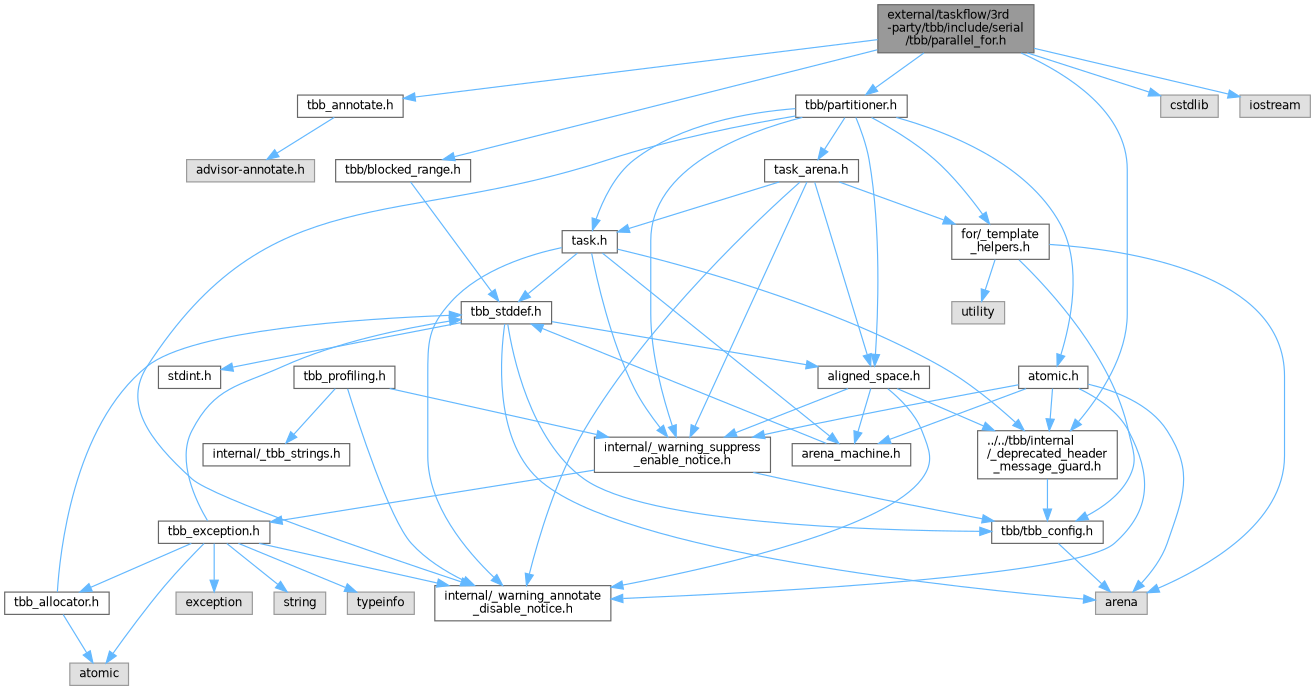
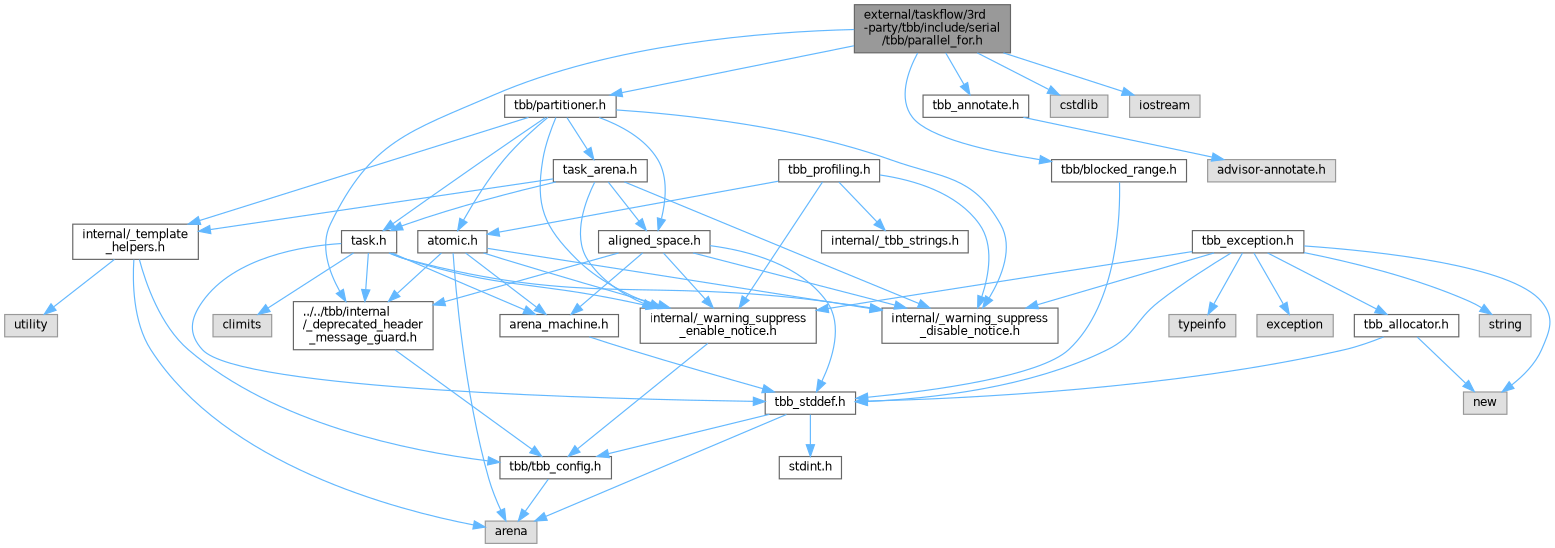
edge "tbb_profiling.h" -> "atomic.h": added
node "for/_template _helpers.h": label "for/_template _helpers.h" -> "internal/_template _helpers.h"
node "climits": added
edge "tbb_stddef.h" -> "aligned_space.h": reversed
edge "internal/_warning_suppress _enable_notice.h" -> "tbb_exception.h": reversed
node "internal/_warning_annotate _disable_notice.h": label "internal/_warning_annotate _disable_notice.h" -> "internal/_warning_suppress _disable_notice.h"
node "atomic": label "atomic" -> "new"
